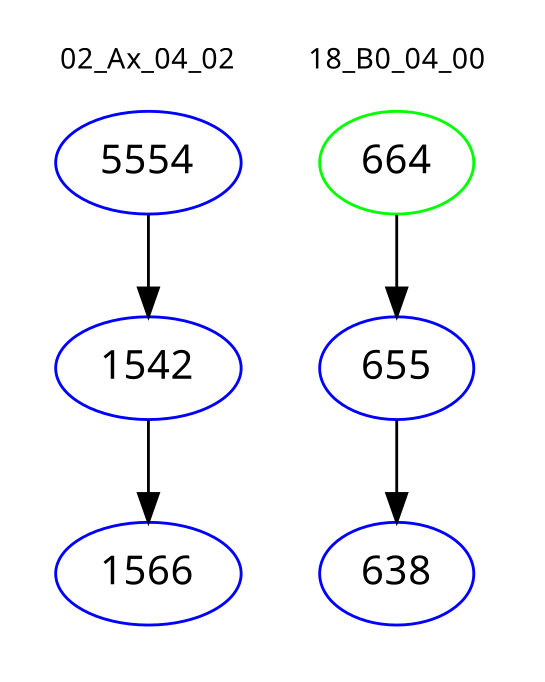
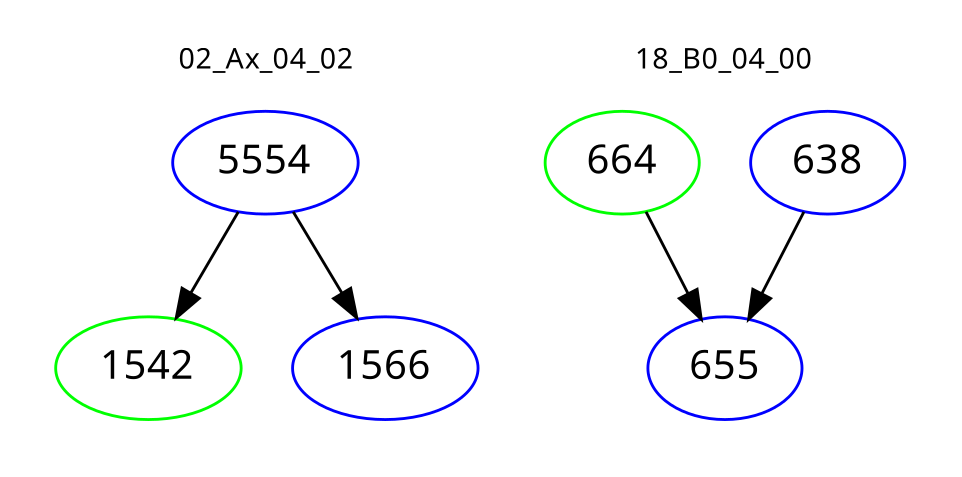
node "1542": color blue -> green
edge "1542" -> "1566": now "5554" -> "1566"
edge "655" -> "638": reversed
